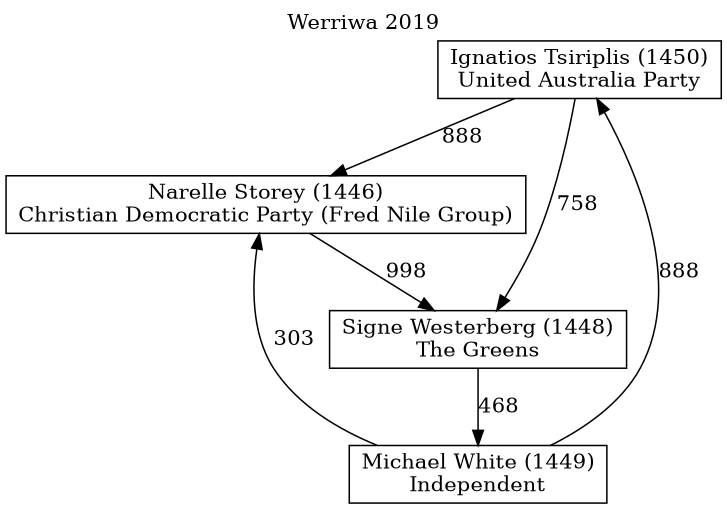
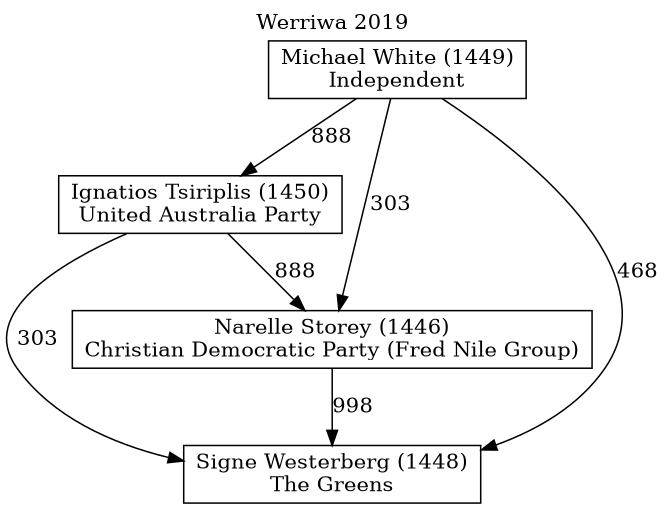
edge "Ignatios Tsiriplis (1450) United Australia Party" -> "Signe Westerberg (1448) The Greens": label "758" -> "303"
edge "Signe Westerberg (1448) The Greens" -> "Michael White (1449) Independent": reversed
